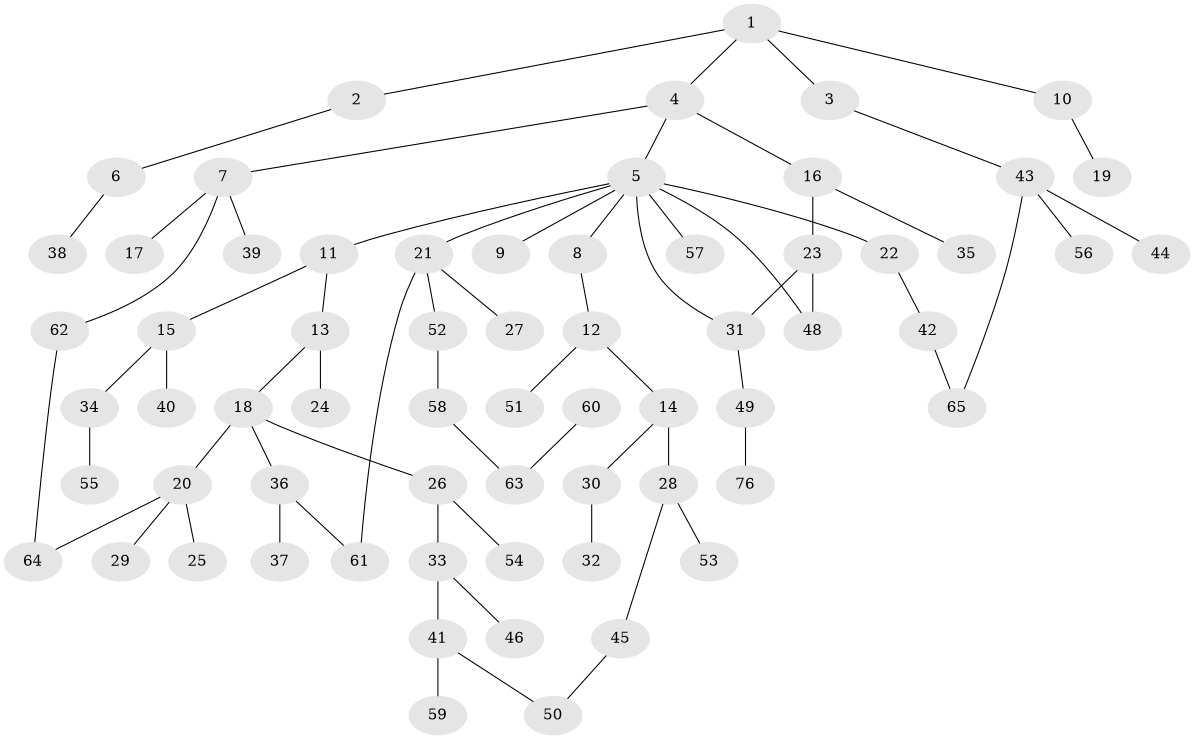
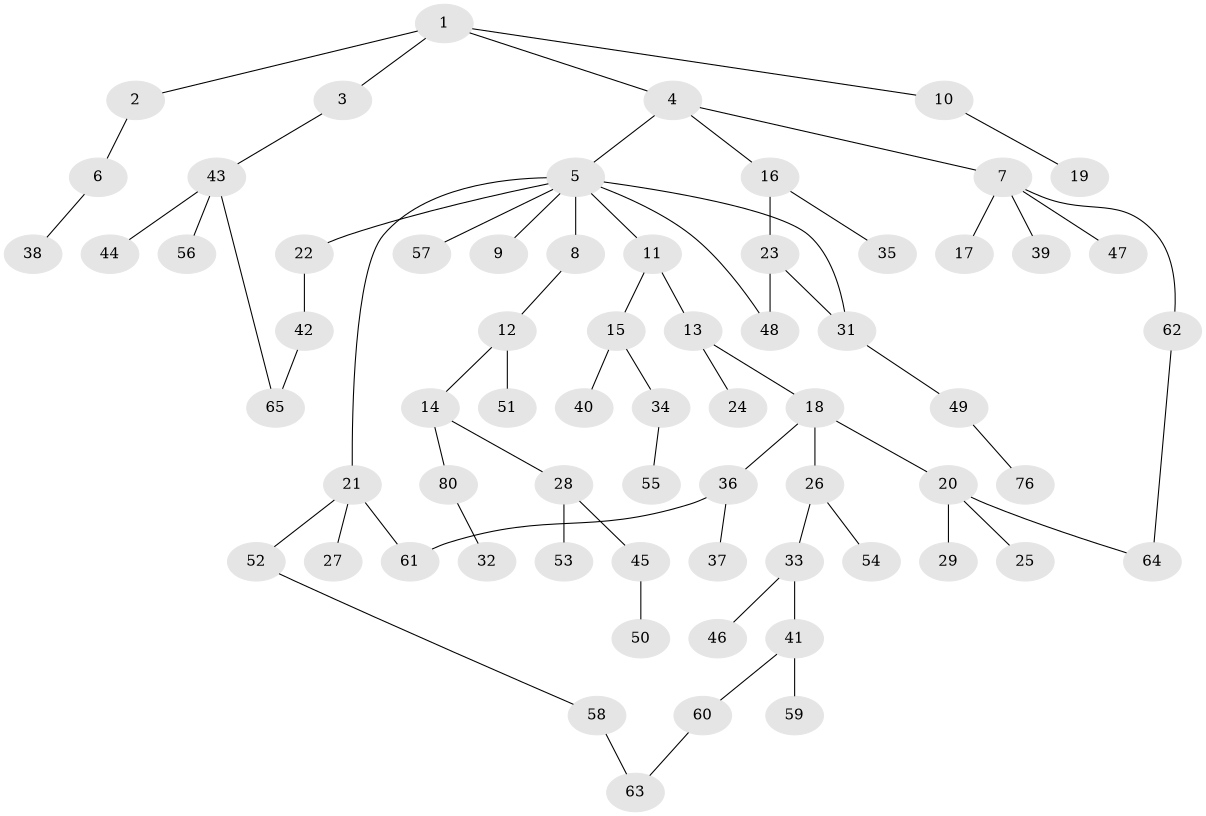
node "47": added
node "30": label "30" -> "80"
edge "41" -- "50": now "41" -- "60"
